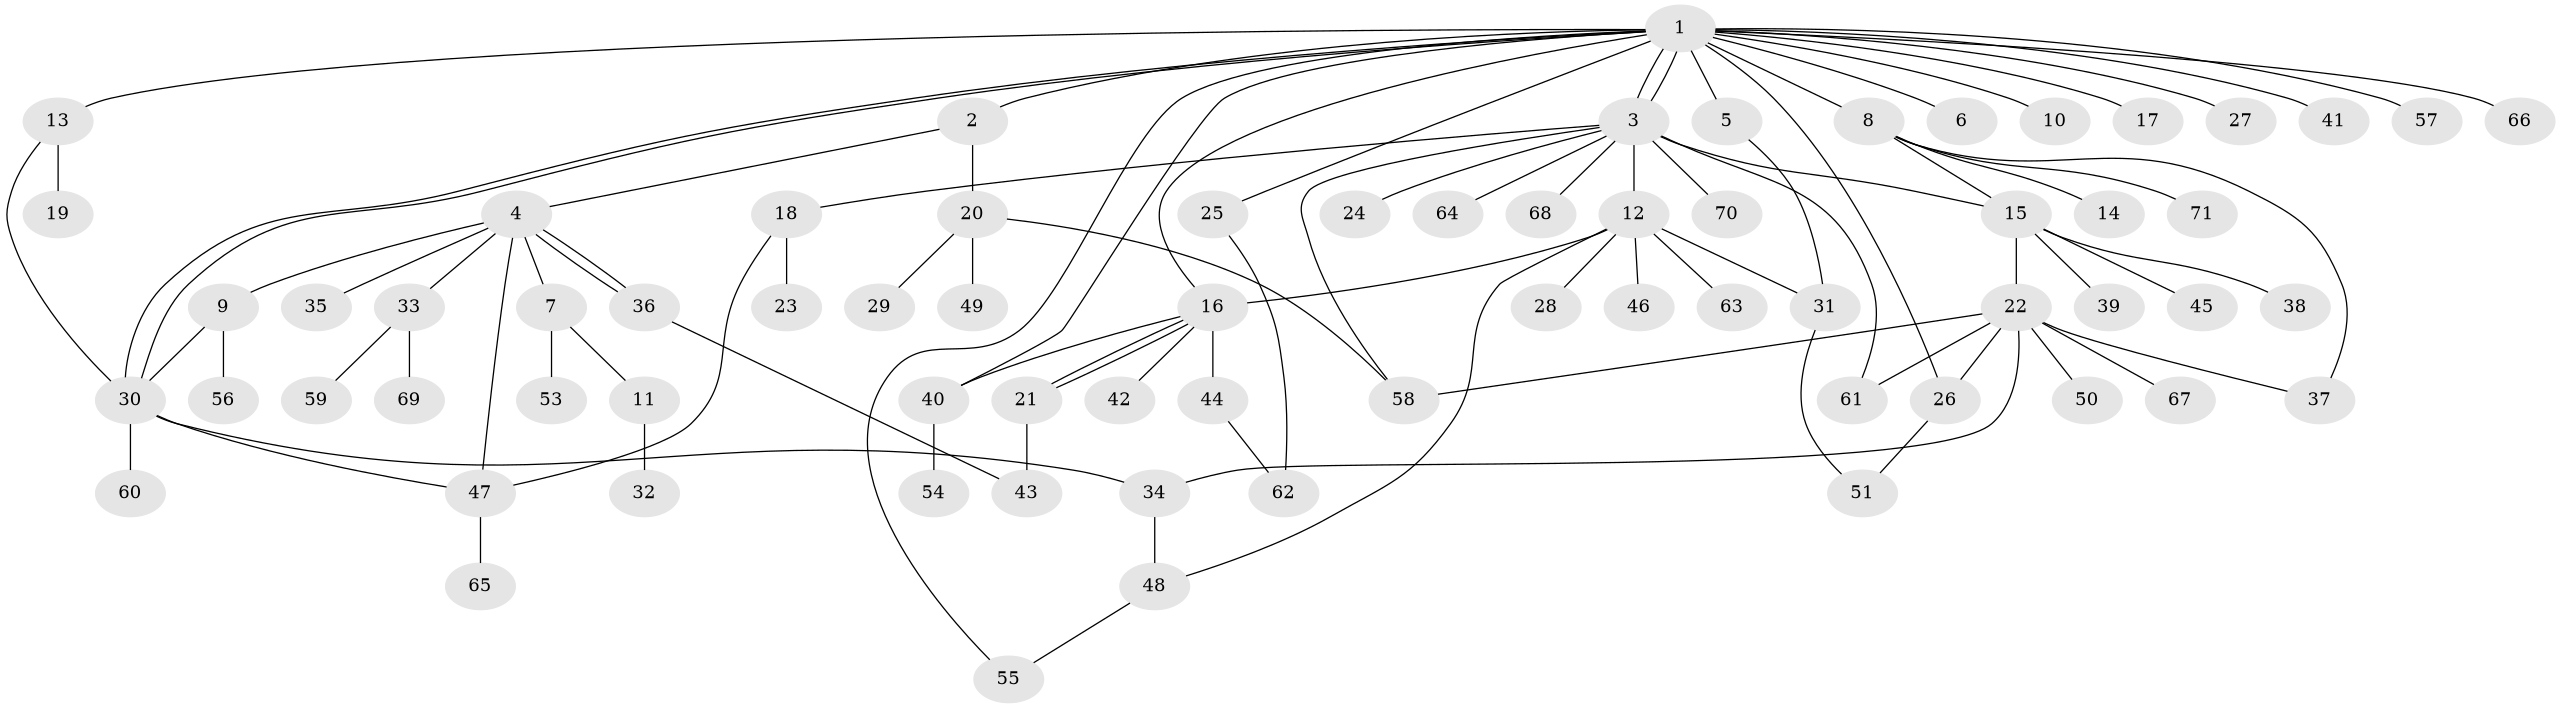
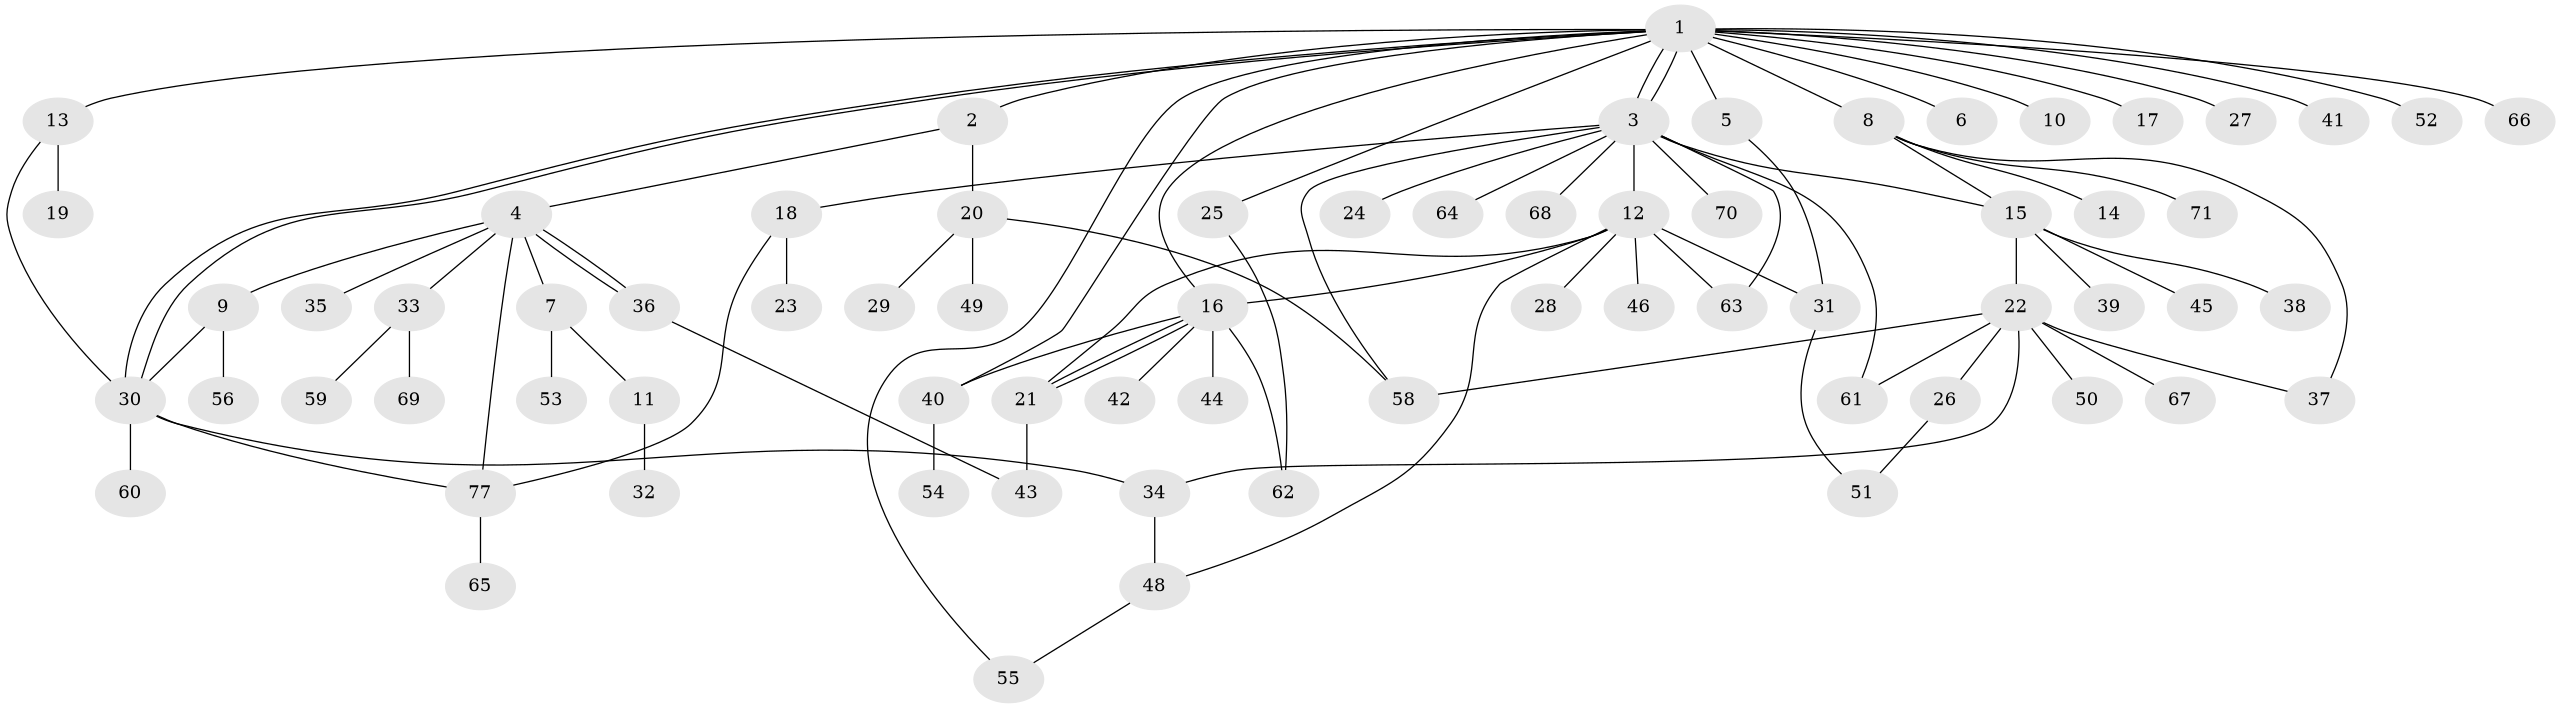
node "57": label "57" -> "52"
edge "3" -- "63": added
edge "1" -- "26": removed
edge "12" -- "21": added
edge "44" -- "62": now "16" -- "62"
node "47": label "47" -> "77"
